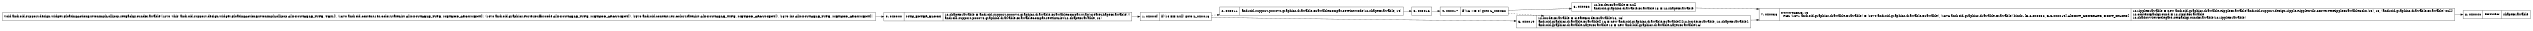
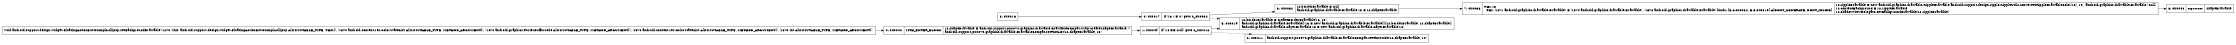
edge "2: 0x0011" -> "3: 0x0016": removed
node "7: 0x0036": text "IMMUTABLE: r3" -> "PHI: r3"
edge "5: 0x0019" -> "7: 0x0036": removed
